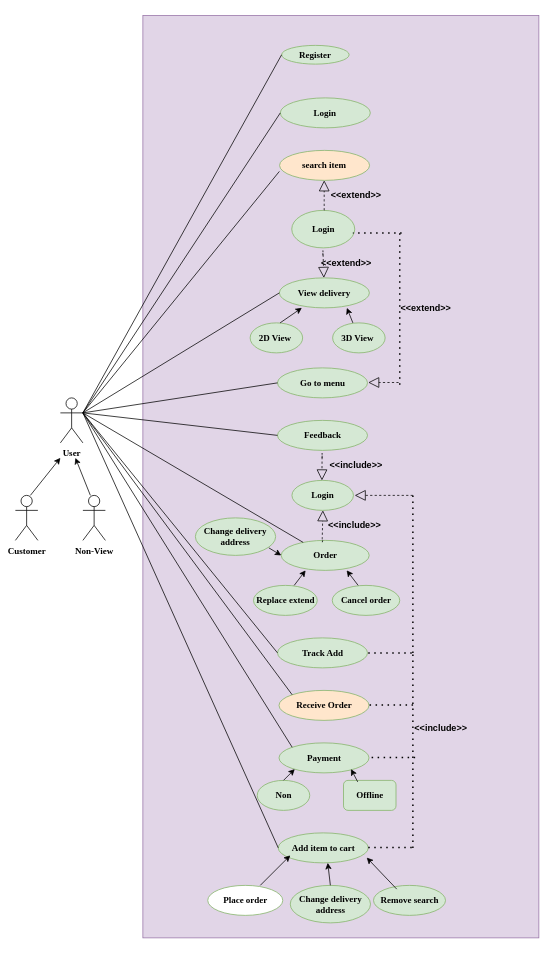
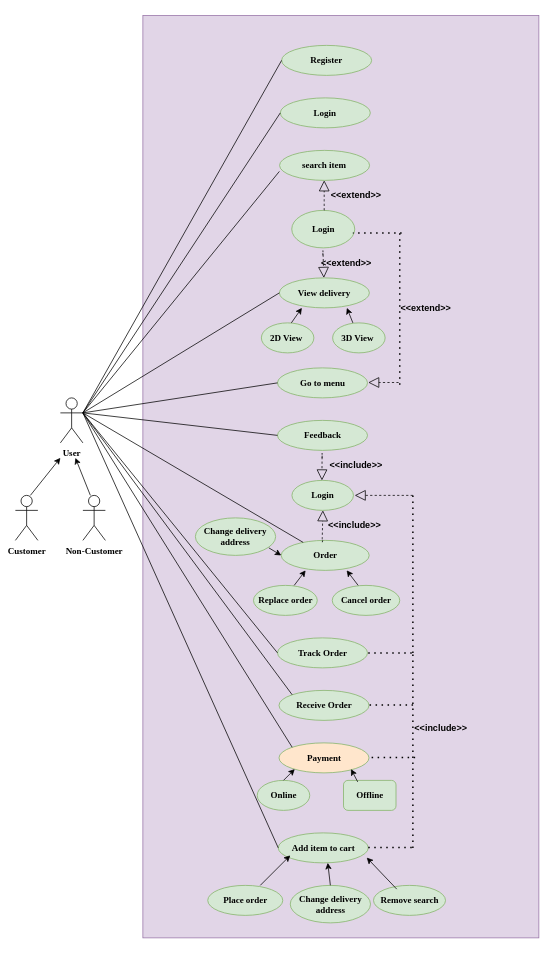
node "Register": size 68x19 -> 90x30
node "search item": fillcolor #ffe6cc -> #d5e8d4
node "2D View": moved (276, 338) -> (288, 338)
node "Non-View": label "Non-View" -> "Non-Customer"
node "Replace extend": label "Replace extend" -> "Replace order"
node "Track Add": label "Track Add" -> "Track Order"
node "Receive Order": fillcolor #ffe6cc -> #d5e8d4
node "Payment": fillcolor #d5e8d4 -> #ffe6cc
node "Non": label "Non" -> "Online"
node "Place order": fillcolor #ffffff -> #d5e8d4
